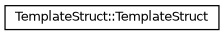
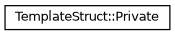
node "TemplateStruct::TemplateStruct": label "TemplateStruct::TemplateStruct" -> "TemplateStruct::Private"
